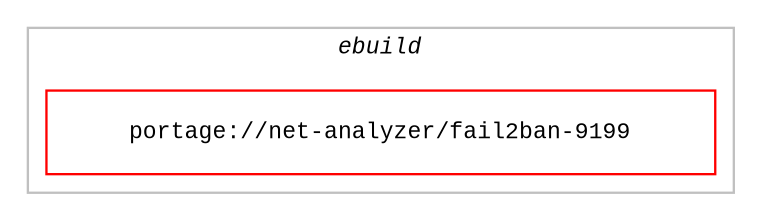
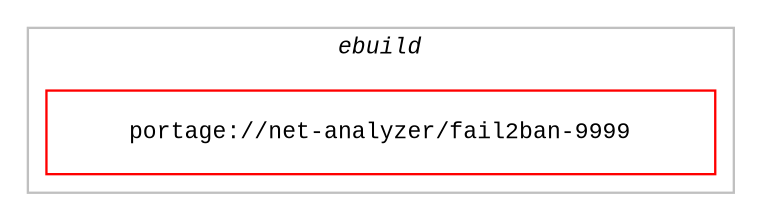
node "portage://net-analyzer/fail2ban-9199": label "portage://net-analyzer/fail2ban-9199" -> "portage://net-analyzer/fail2ban-9999"
